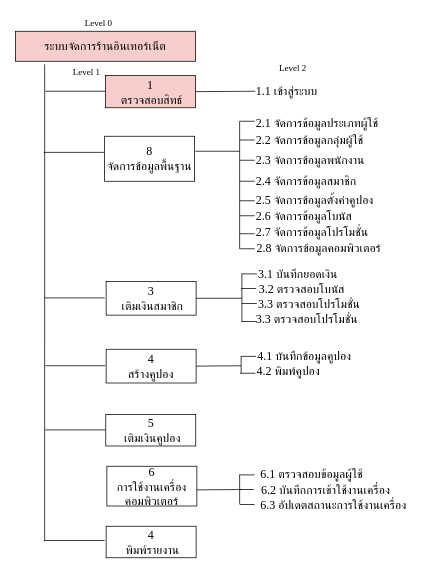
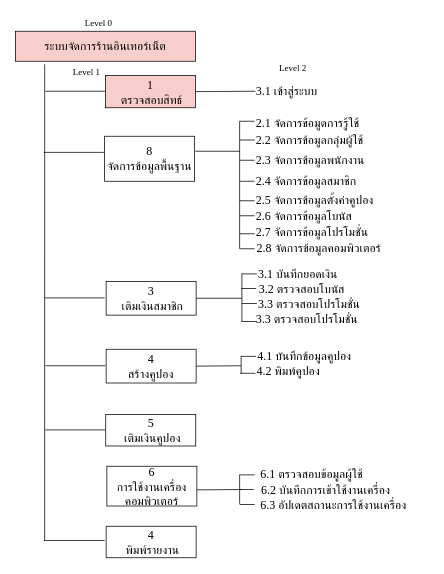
node "1.1 เข้าสู่ระบบ": label "1.1 เข้าสู่ระบบ" -> "3.1 เข้าสู่ระบบ"
node "2.1 จัดการข้อมูลประเภทผู้ใช้": label "2.1 จัดการข้อมูลประเภทผู้ใช้" -> "2.1 จัดการข้อมูดการรู้ใช้"
